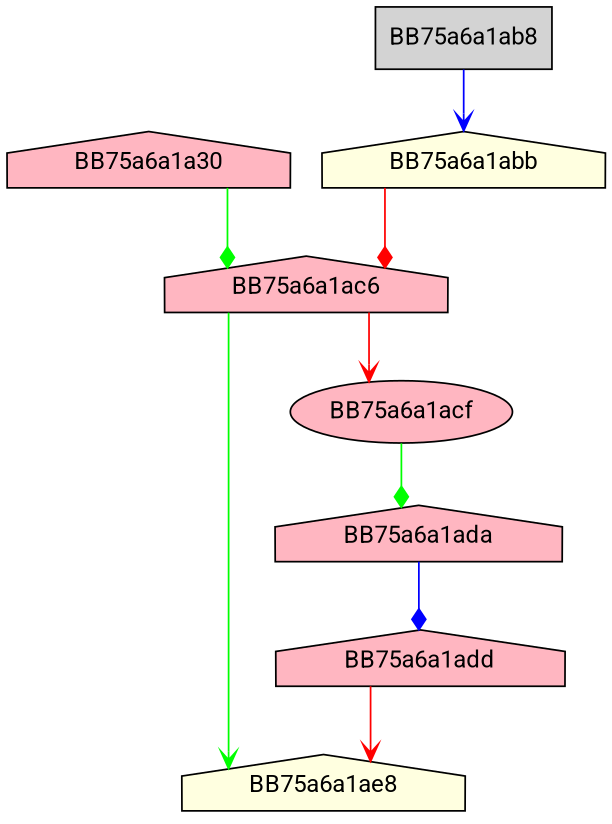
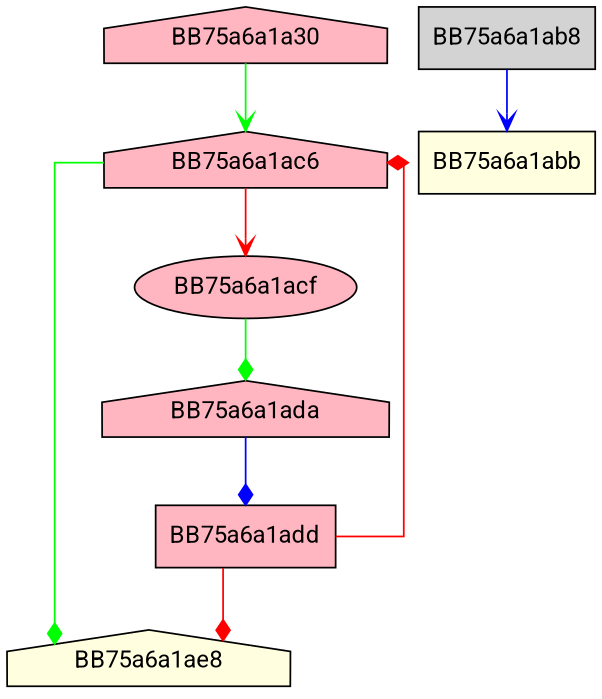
node "BB75a6a1abb": shape house -> box
edge "BB75a6a1a30" -> "BB75a6a1ac6": arrowhead diamond -> vee
edge "BB75a6a1abb" -> "BB75a6a1ac6": now "BB75a6a1add" -> "BB75a6a1ac6"
edge "BB75a6a1ac6" -> "BB75a6a1ae8": arrowhead vee -> diamond
node "BB75a6a1add": shape house -> box
edge "BB75a6a1add" -> "BB75a6a1ae8": arrowhead vee -> diamond
